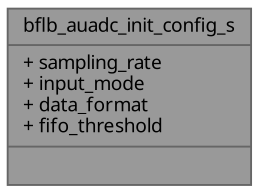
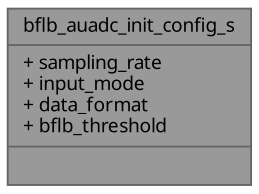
node "bflb_auadc_init_config_s": text "+ fifo_threshold" -> "+ bflb_threshold"
